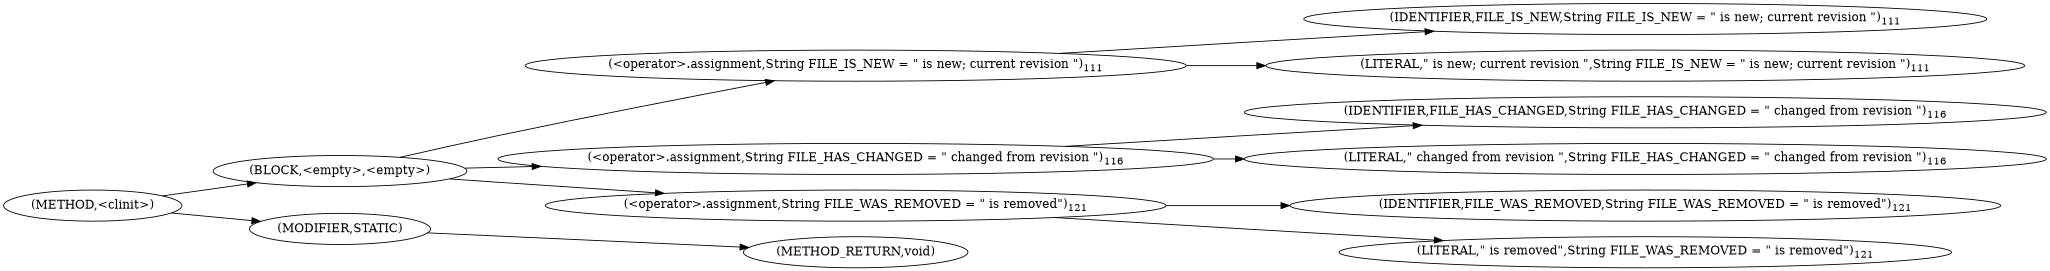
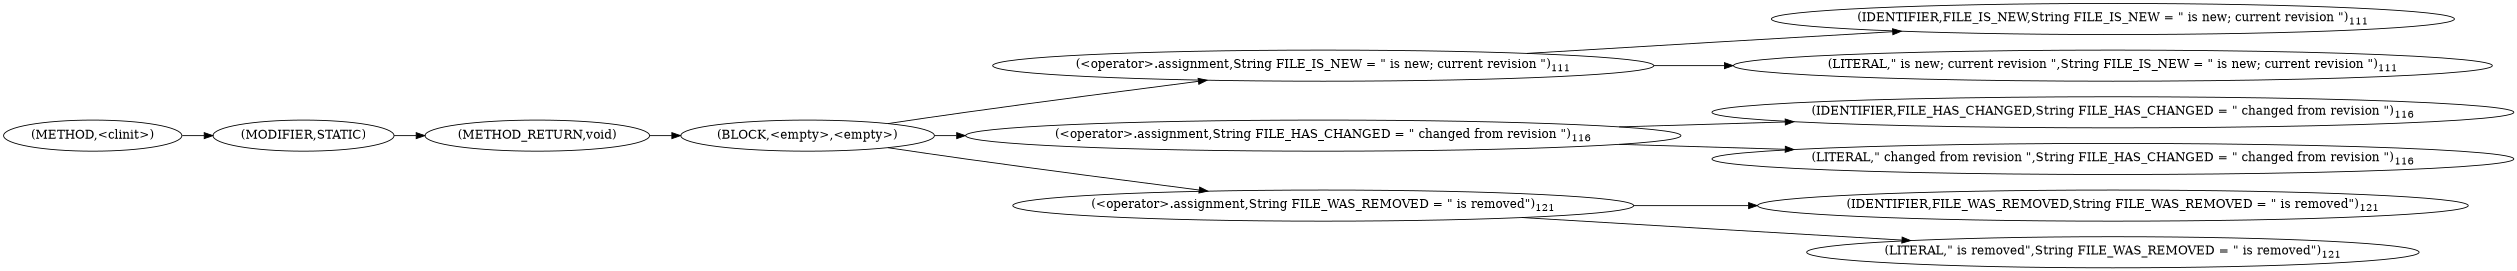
edge "(METHOD,<clinit>)" -> "(BLOCK,<empty>,<empty>)": now "(METHOD_RETURN,void)" -> "(BLOCK,<empty>,<empty>)"
